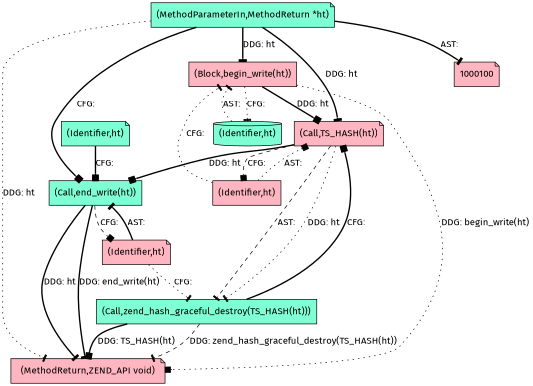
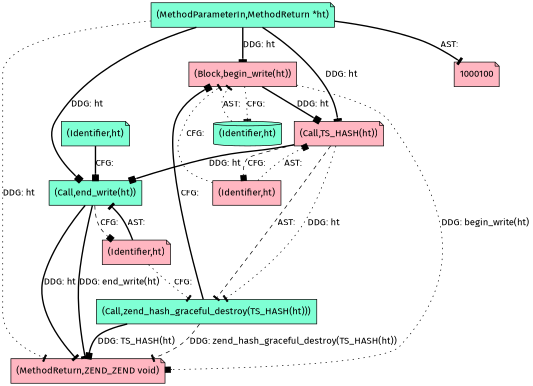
edge "(MethodParameterIn,MethodReturn *ht)" -> "(Call,end_write(ht))": label "CFG: " -> "DDG: ht"
edge "(Call,zend_hash_graceful_destroy(TS_HASH(ht)))" -> "(Call,TS_HASH(ht))": now "(Call,zend_hash_graceful_destroy(TS_HASH(ht)))" -> "(Block,begin_write(ht))"
node "(MethodReturn,ZEND_API void)": label "(MethodReturn,ZEND_API void)" -> "(MethodReturn,ZEND_ZEND void)"
